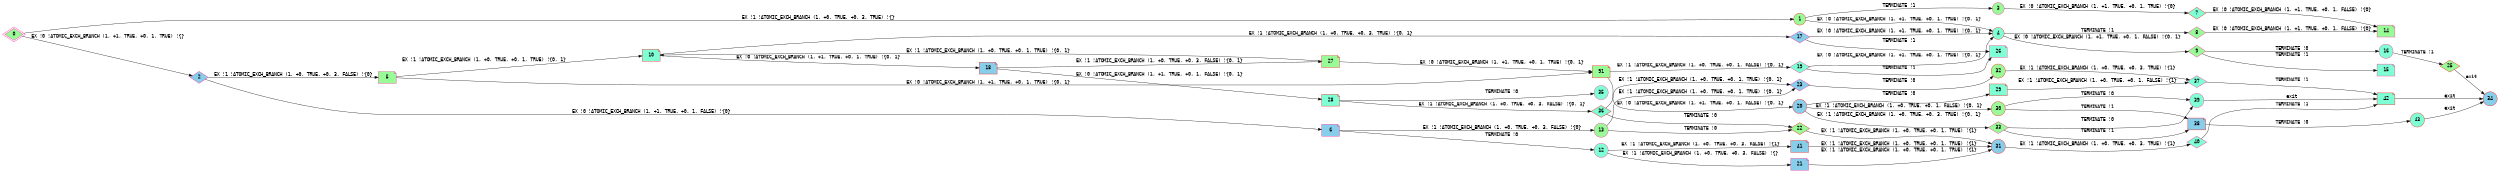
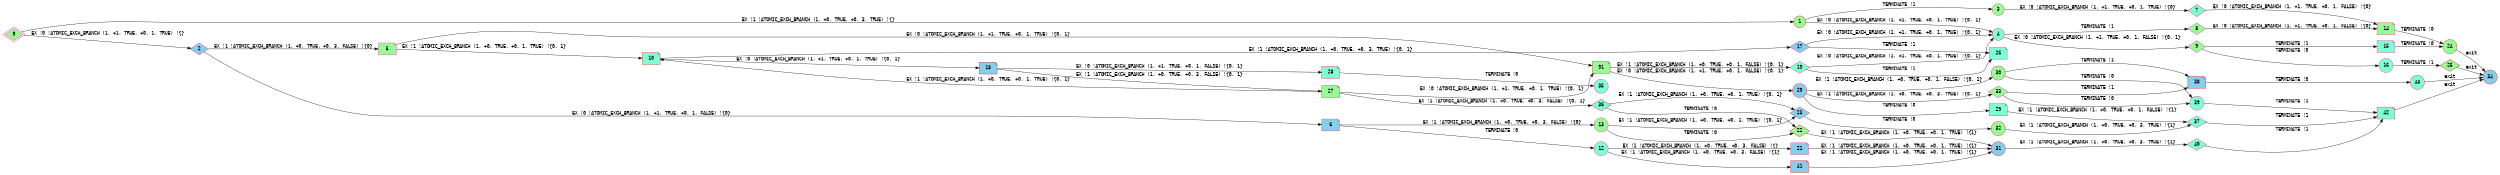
node "24": added
edge "39" -> "42": label "exit" -> "TERMINATE !1"
edge "28" -> "36": now "27" -> "36"
